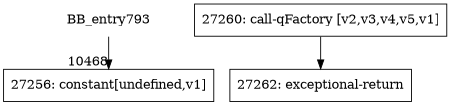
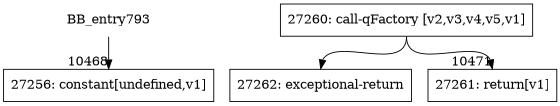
node "27261: return[v1]": added
